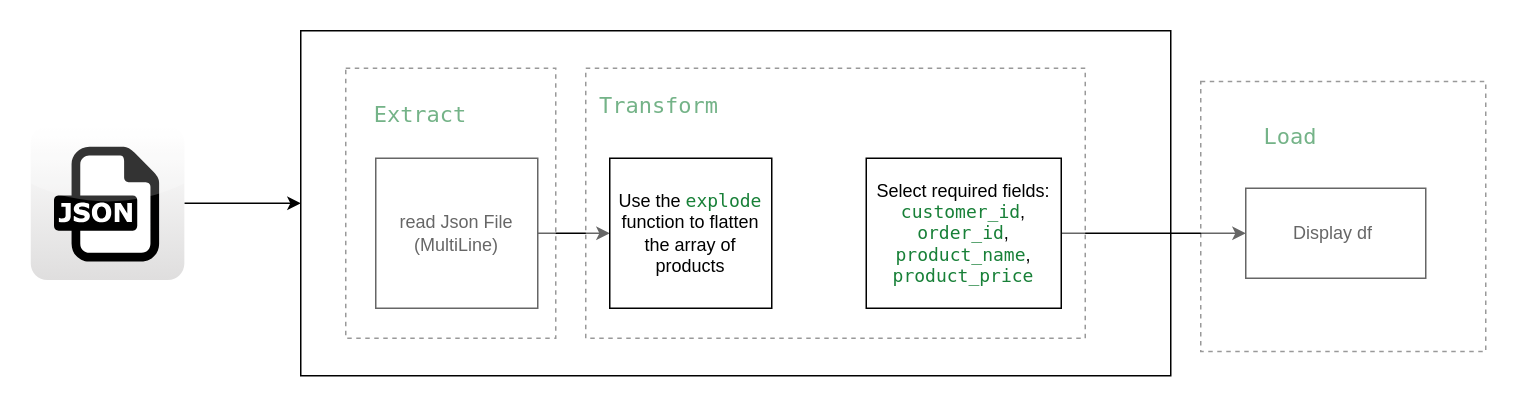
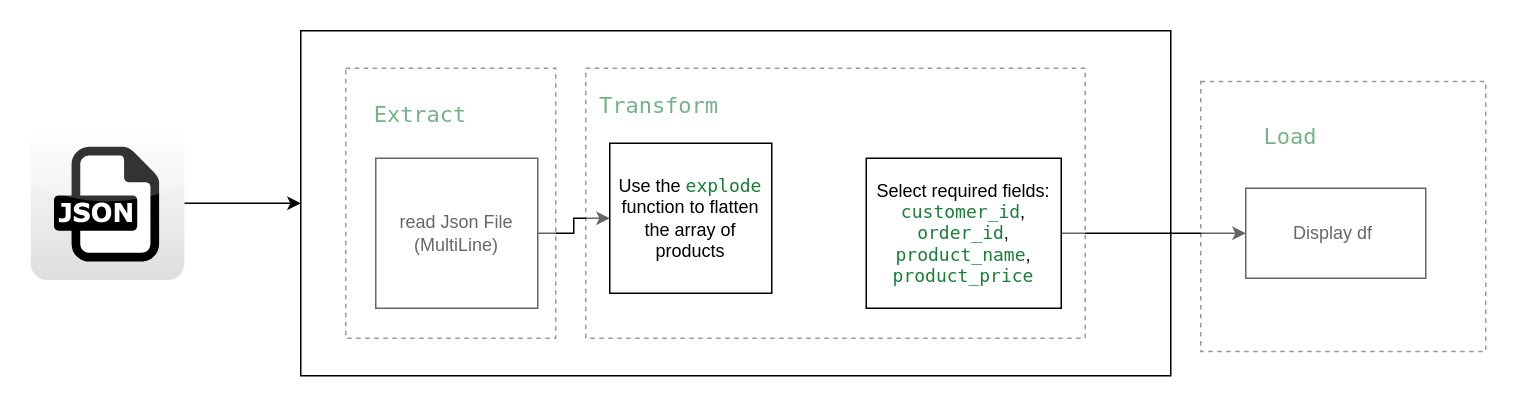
node "Use the explode function to flatten the array of products": moved (691, 233) -> (691, 218)
